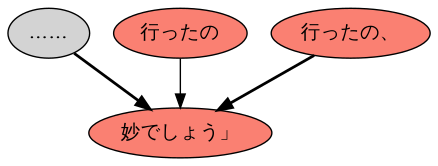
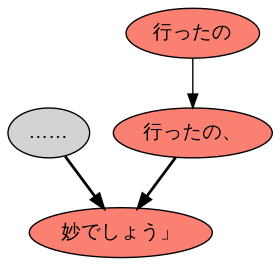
edge "行ったの" -> "妙でしょう」": now "行ったの" -> "行ったの、"
